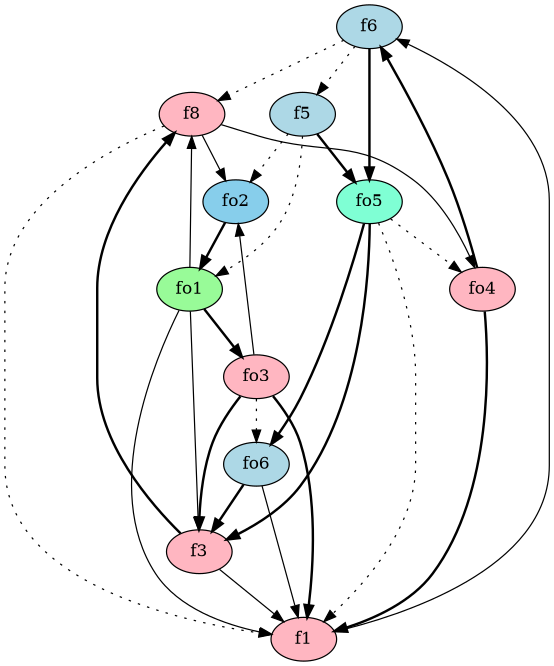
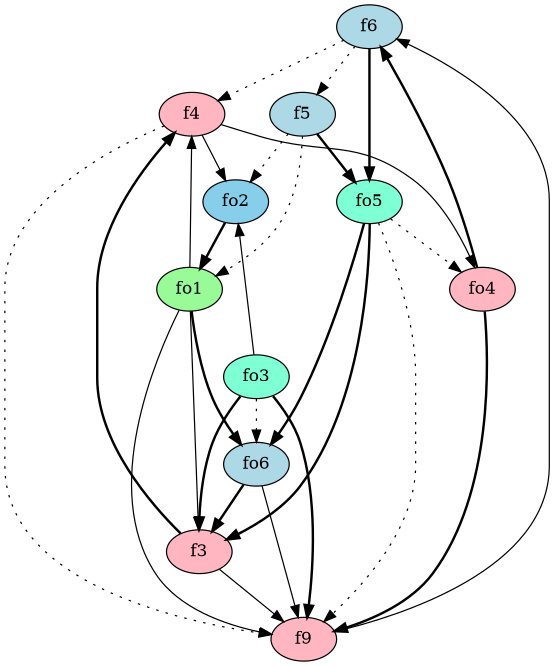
node "f8": label "f8" -> "f4"
edge "fo1" -> "fo3": now "fo1" -> "fo6"
node "fo3": fillcolor lightpink -> aquamarine
node "f1": label "f1" -> "f9"
